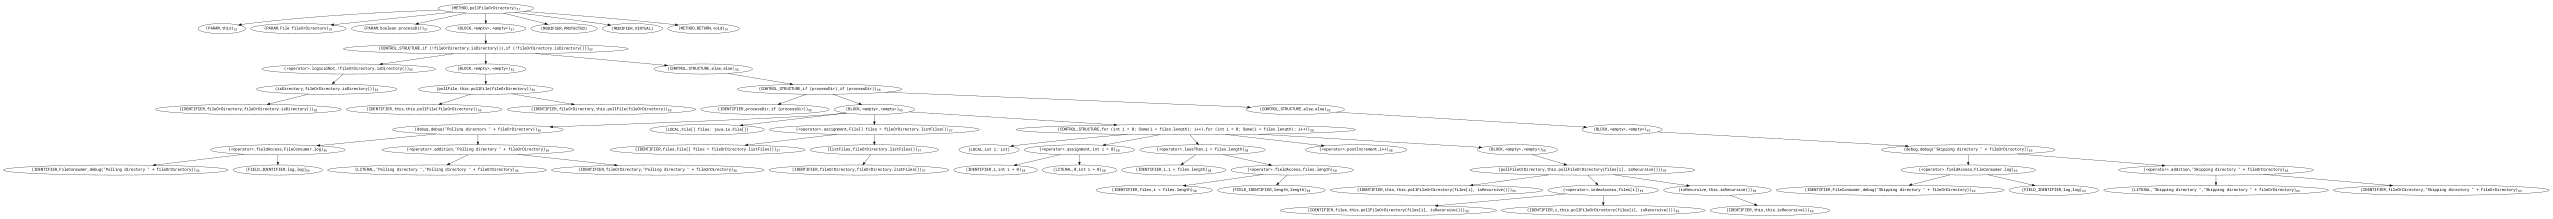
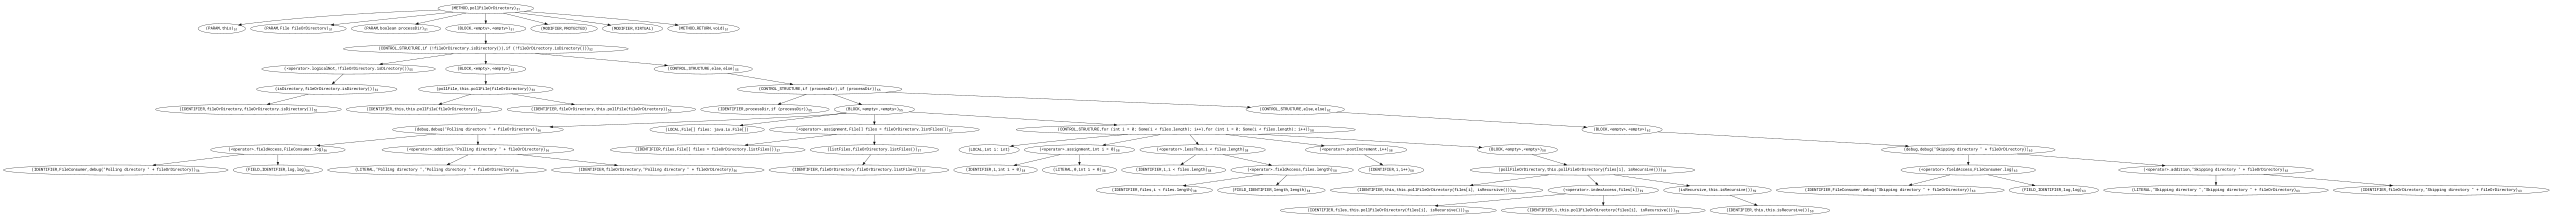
node "(IDENTIFIER,i,i++)": added
